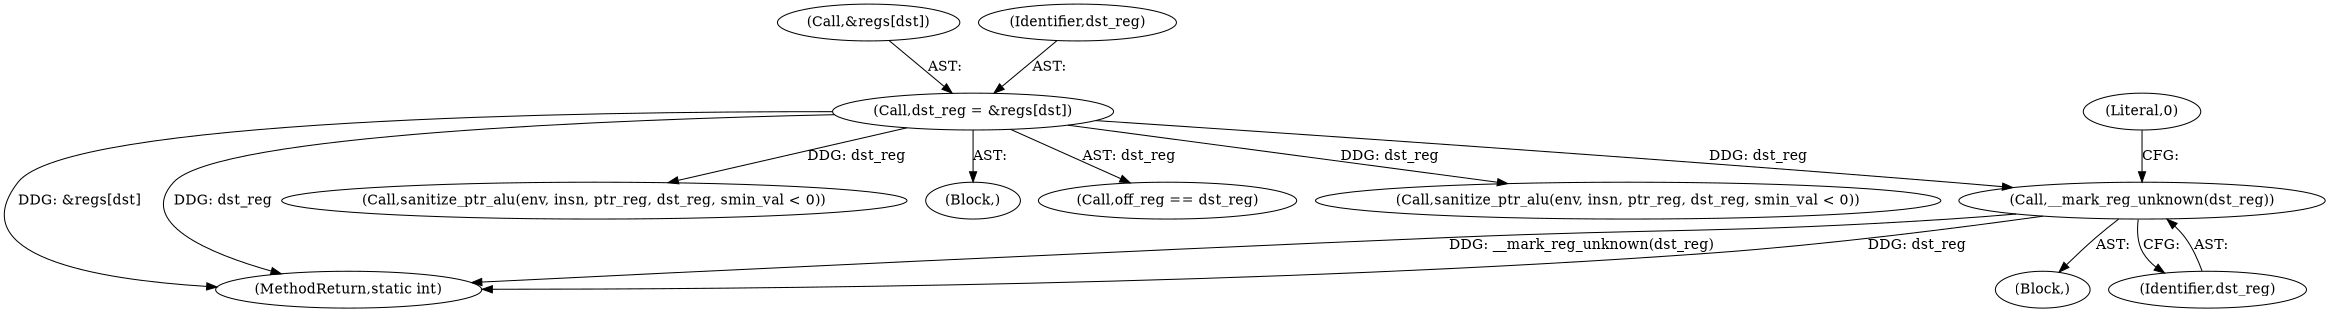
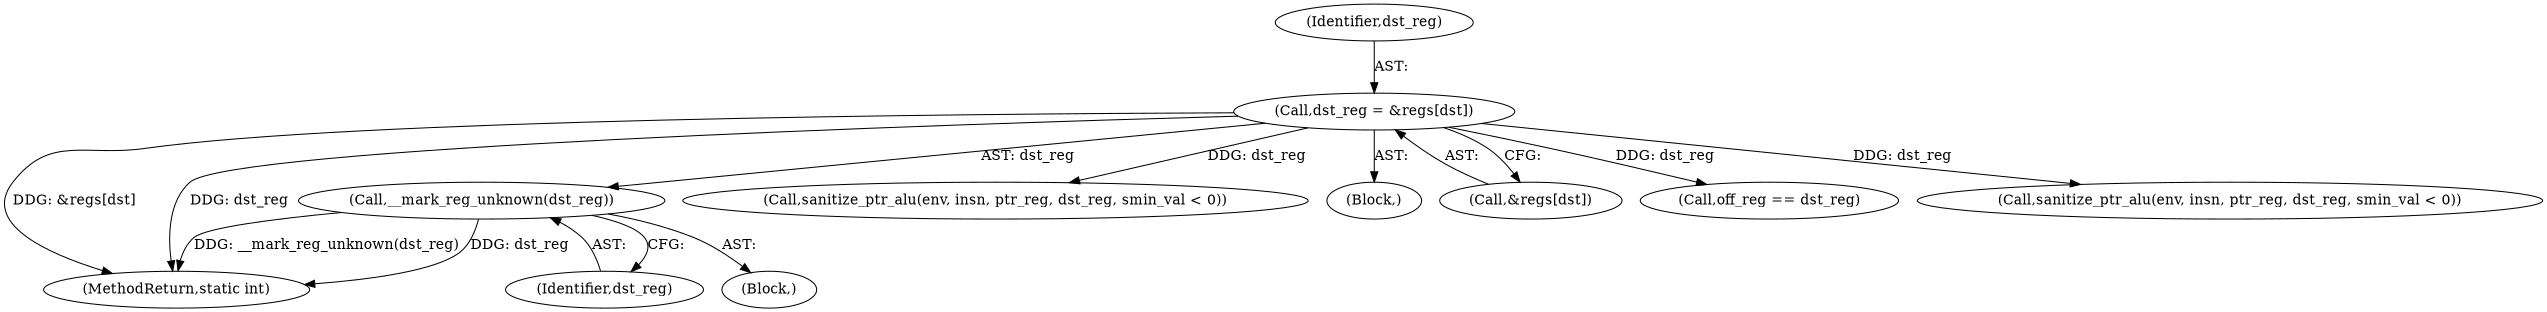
node "(Literal,0)": removed
edge "(Call,dst_reg = &regs[dst])" -> "(Call,&regs[dst])": added, label "CFG:"
edge "(Call,dst_reg = &regs[dst])" -> "(Call,off_reg == dst_reg)": label "AST: dst_reg" -> "DDG: dst_reg"
edge "(Call,dst_reg = &regs[dst])" -> "(Call,__mark_reg_unknown(dst_reg))": label "DDG: dst_reg" -> "AST: dst_reg"
